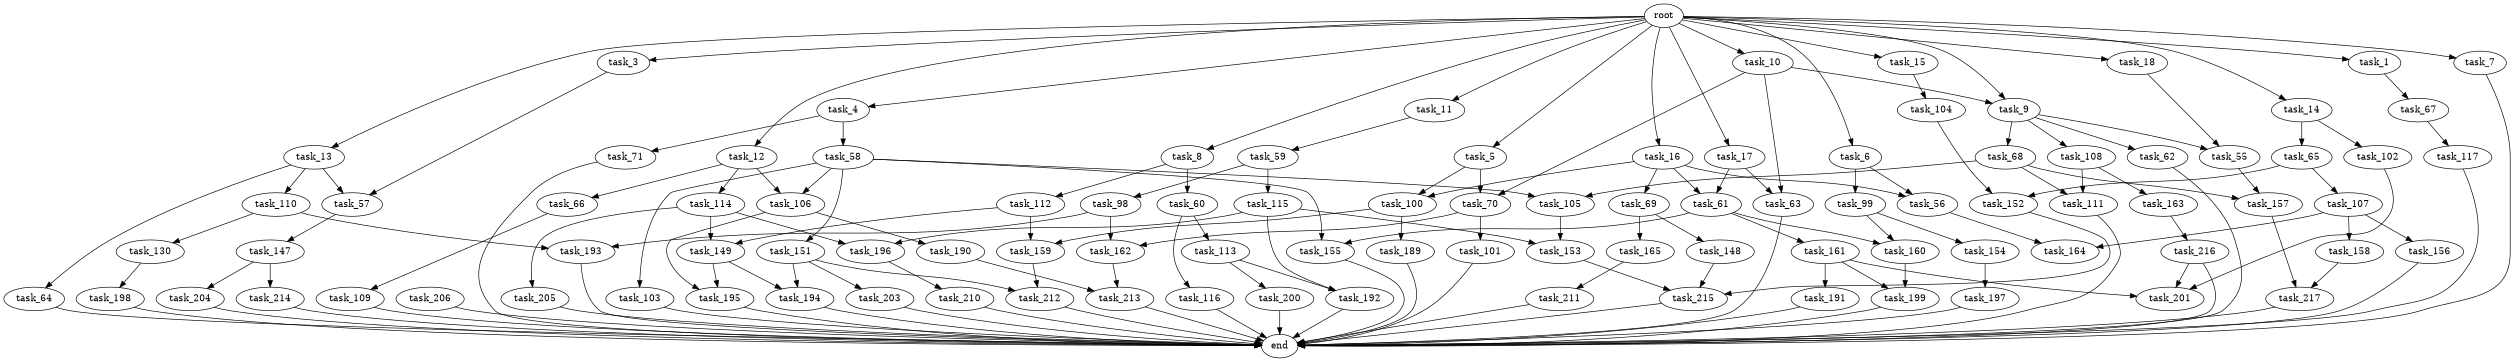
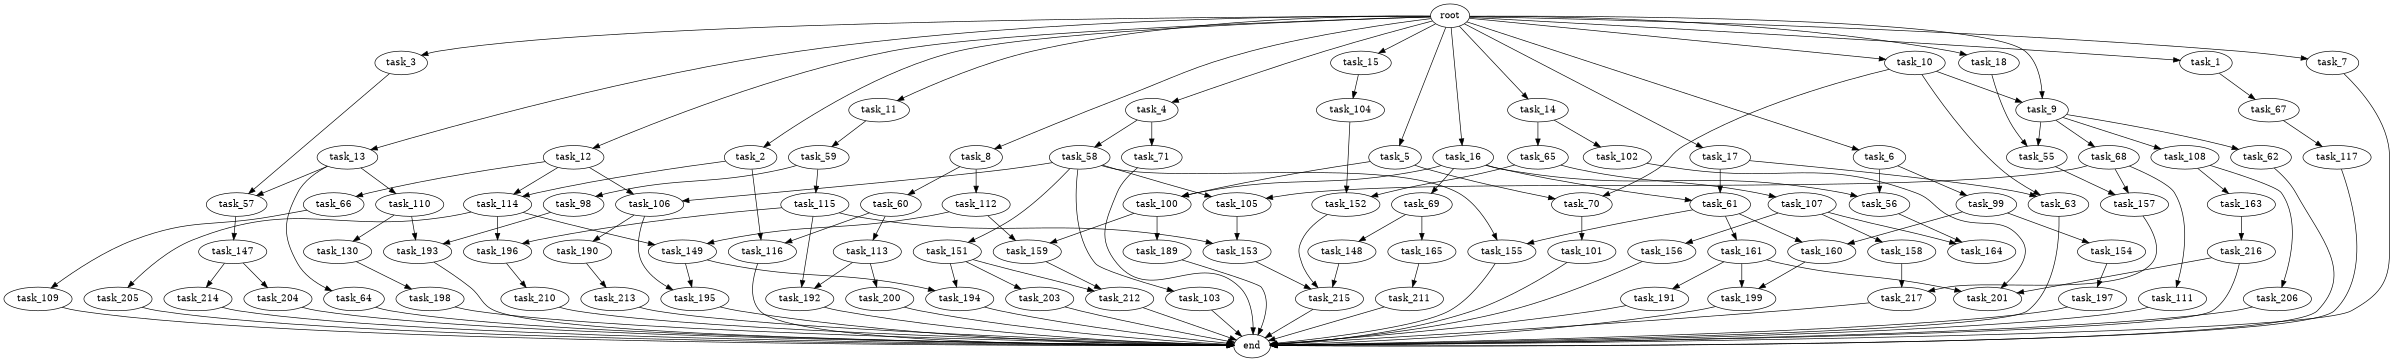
node "task_2": added
edge "task_108" -> "task_111": now "task_108" -> "task_206"
node "task_162": removed
